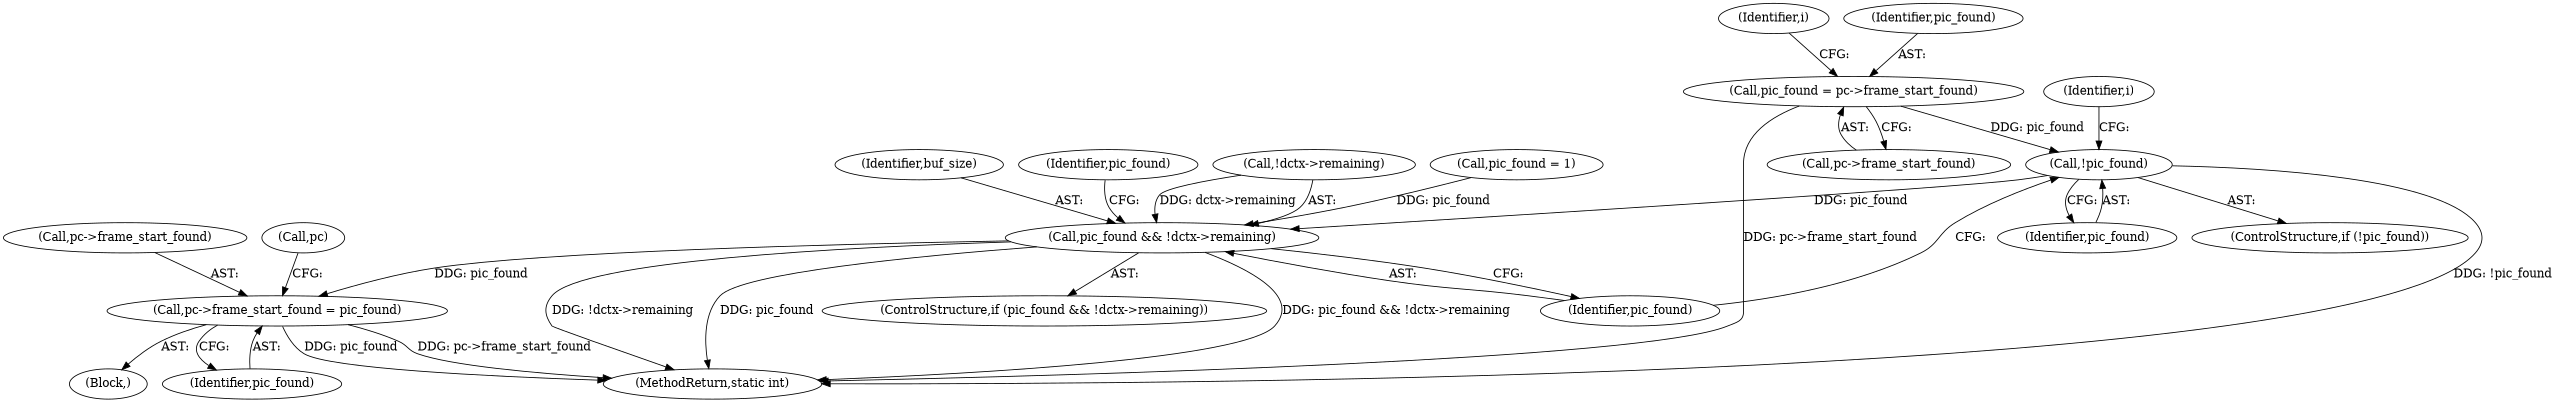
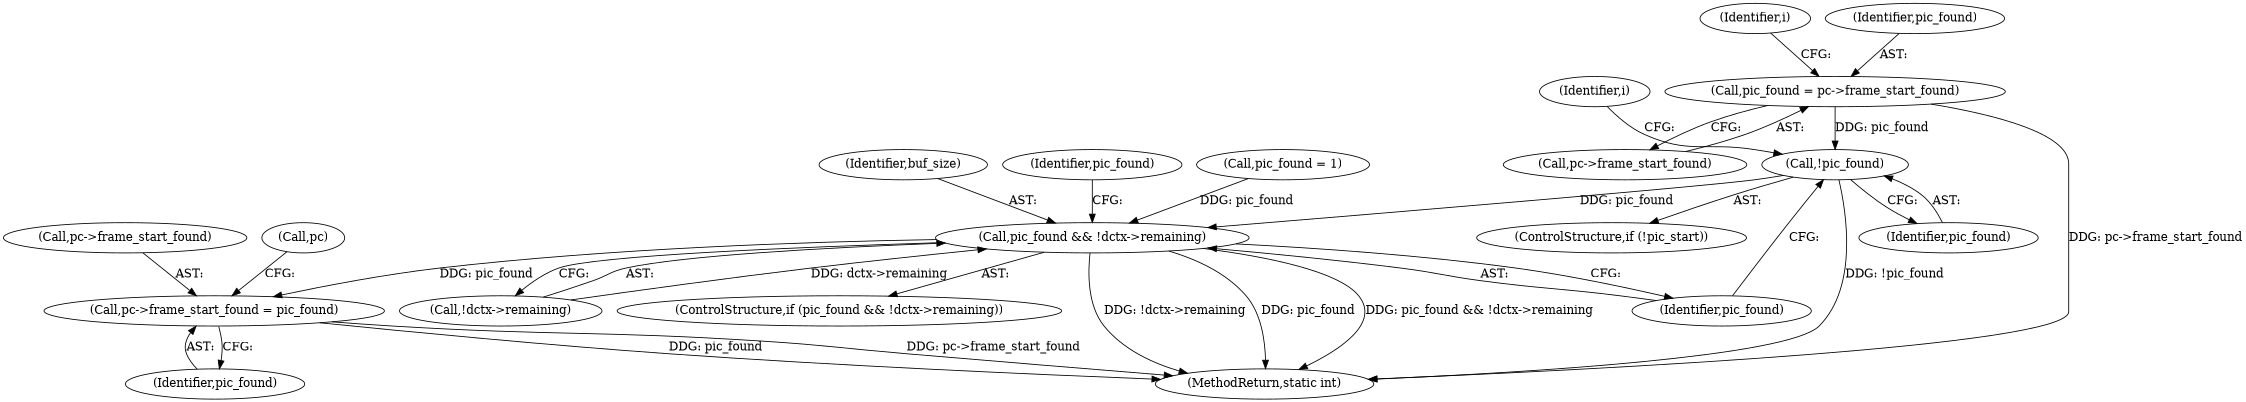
node "(ControlStructure,if (!pic_found))": label "(ControlStructure,if (!pic_found))" -> "(ControlStructure,if (!pic_start))"
edge "(Call,pic_found && !dctx->remaining)" -> "(Call,!dctx->remaining)": added, label "CFG:"
node "(Block,)": removed
